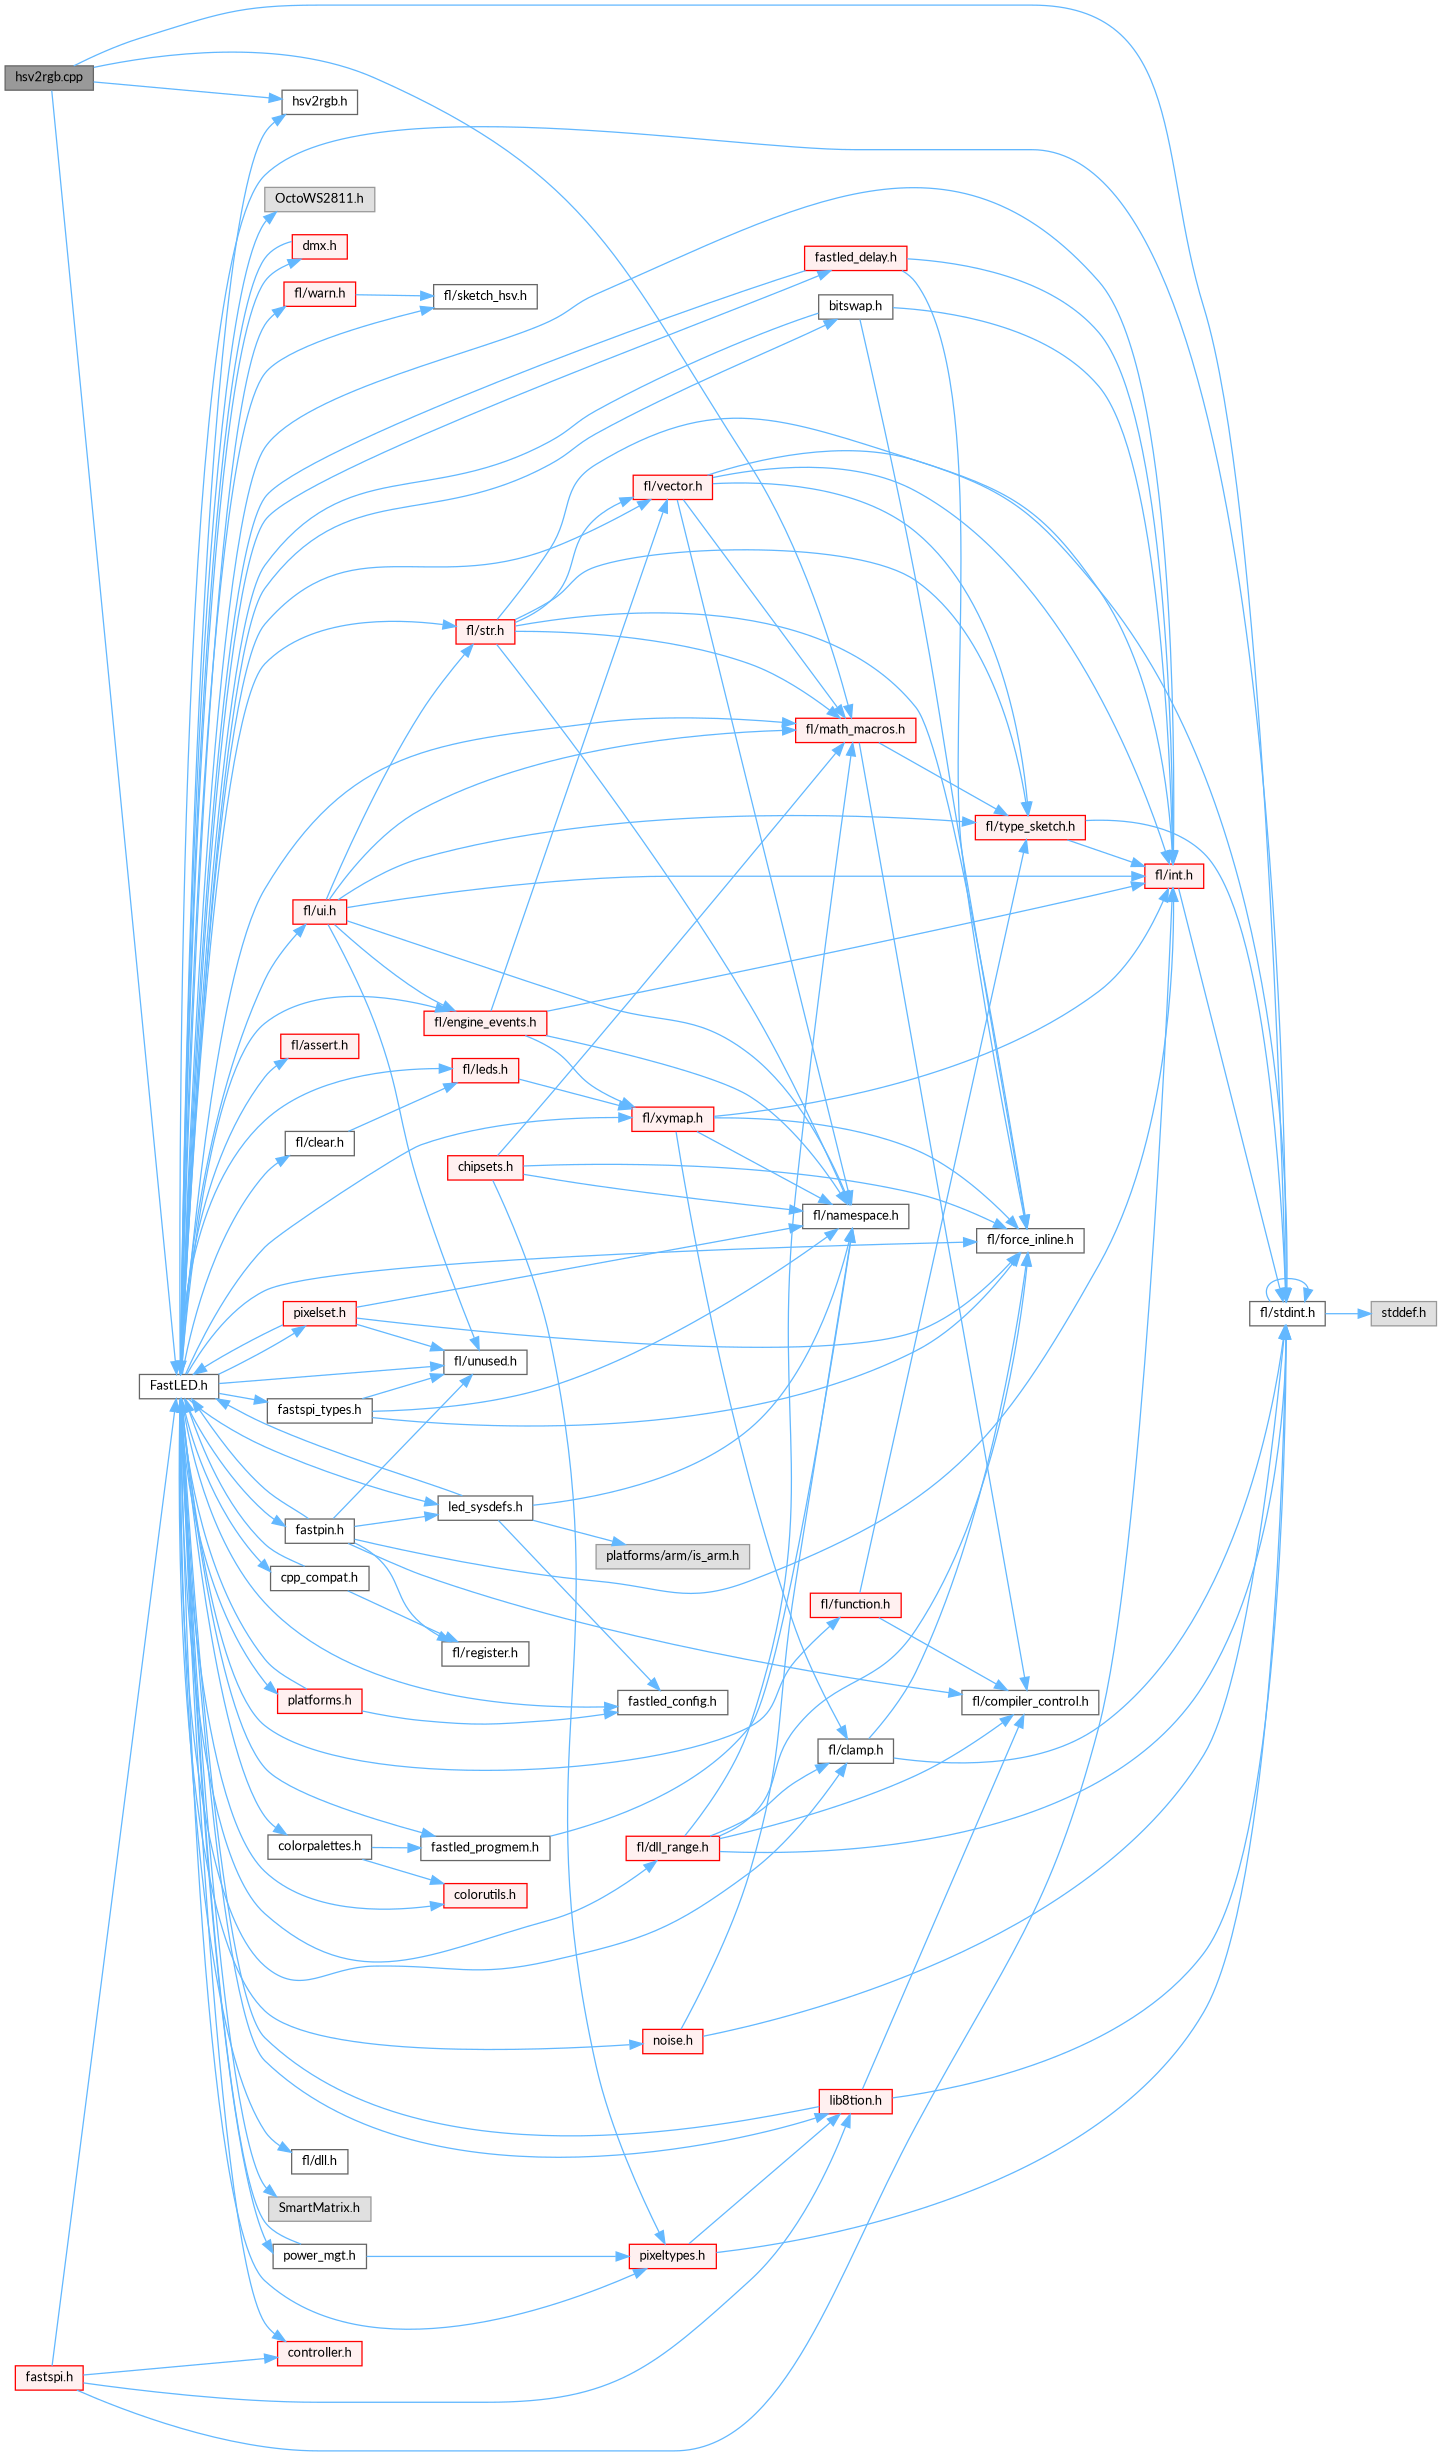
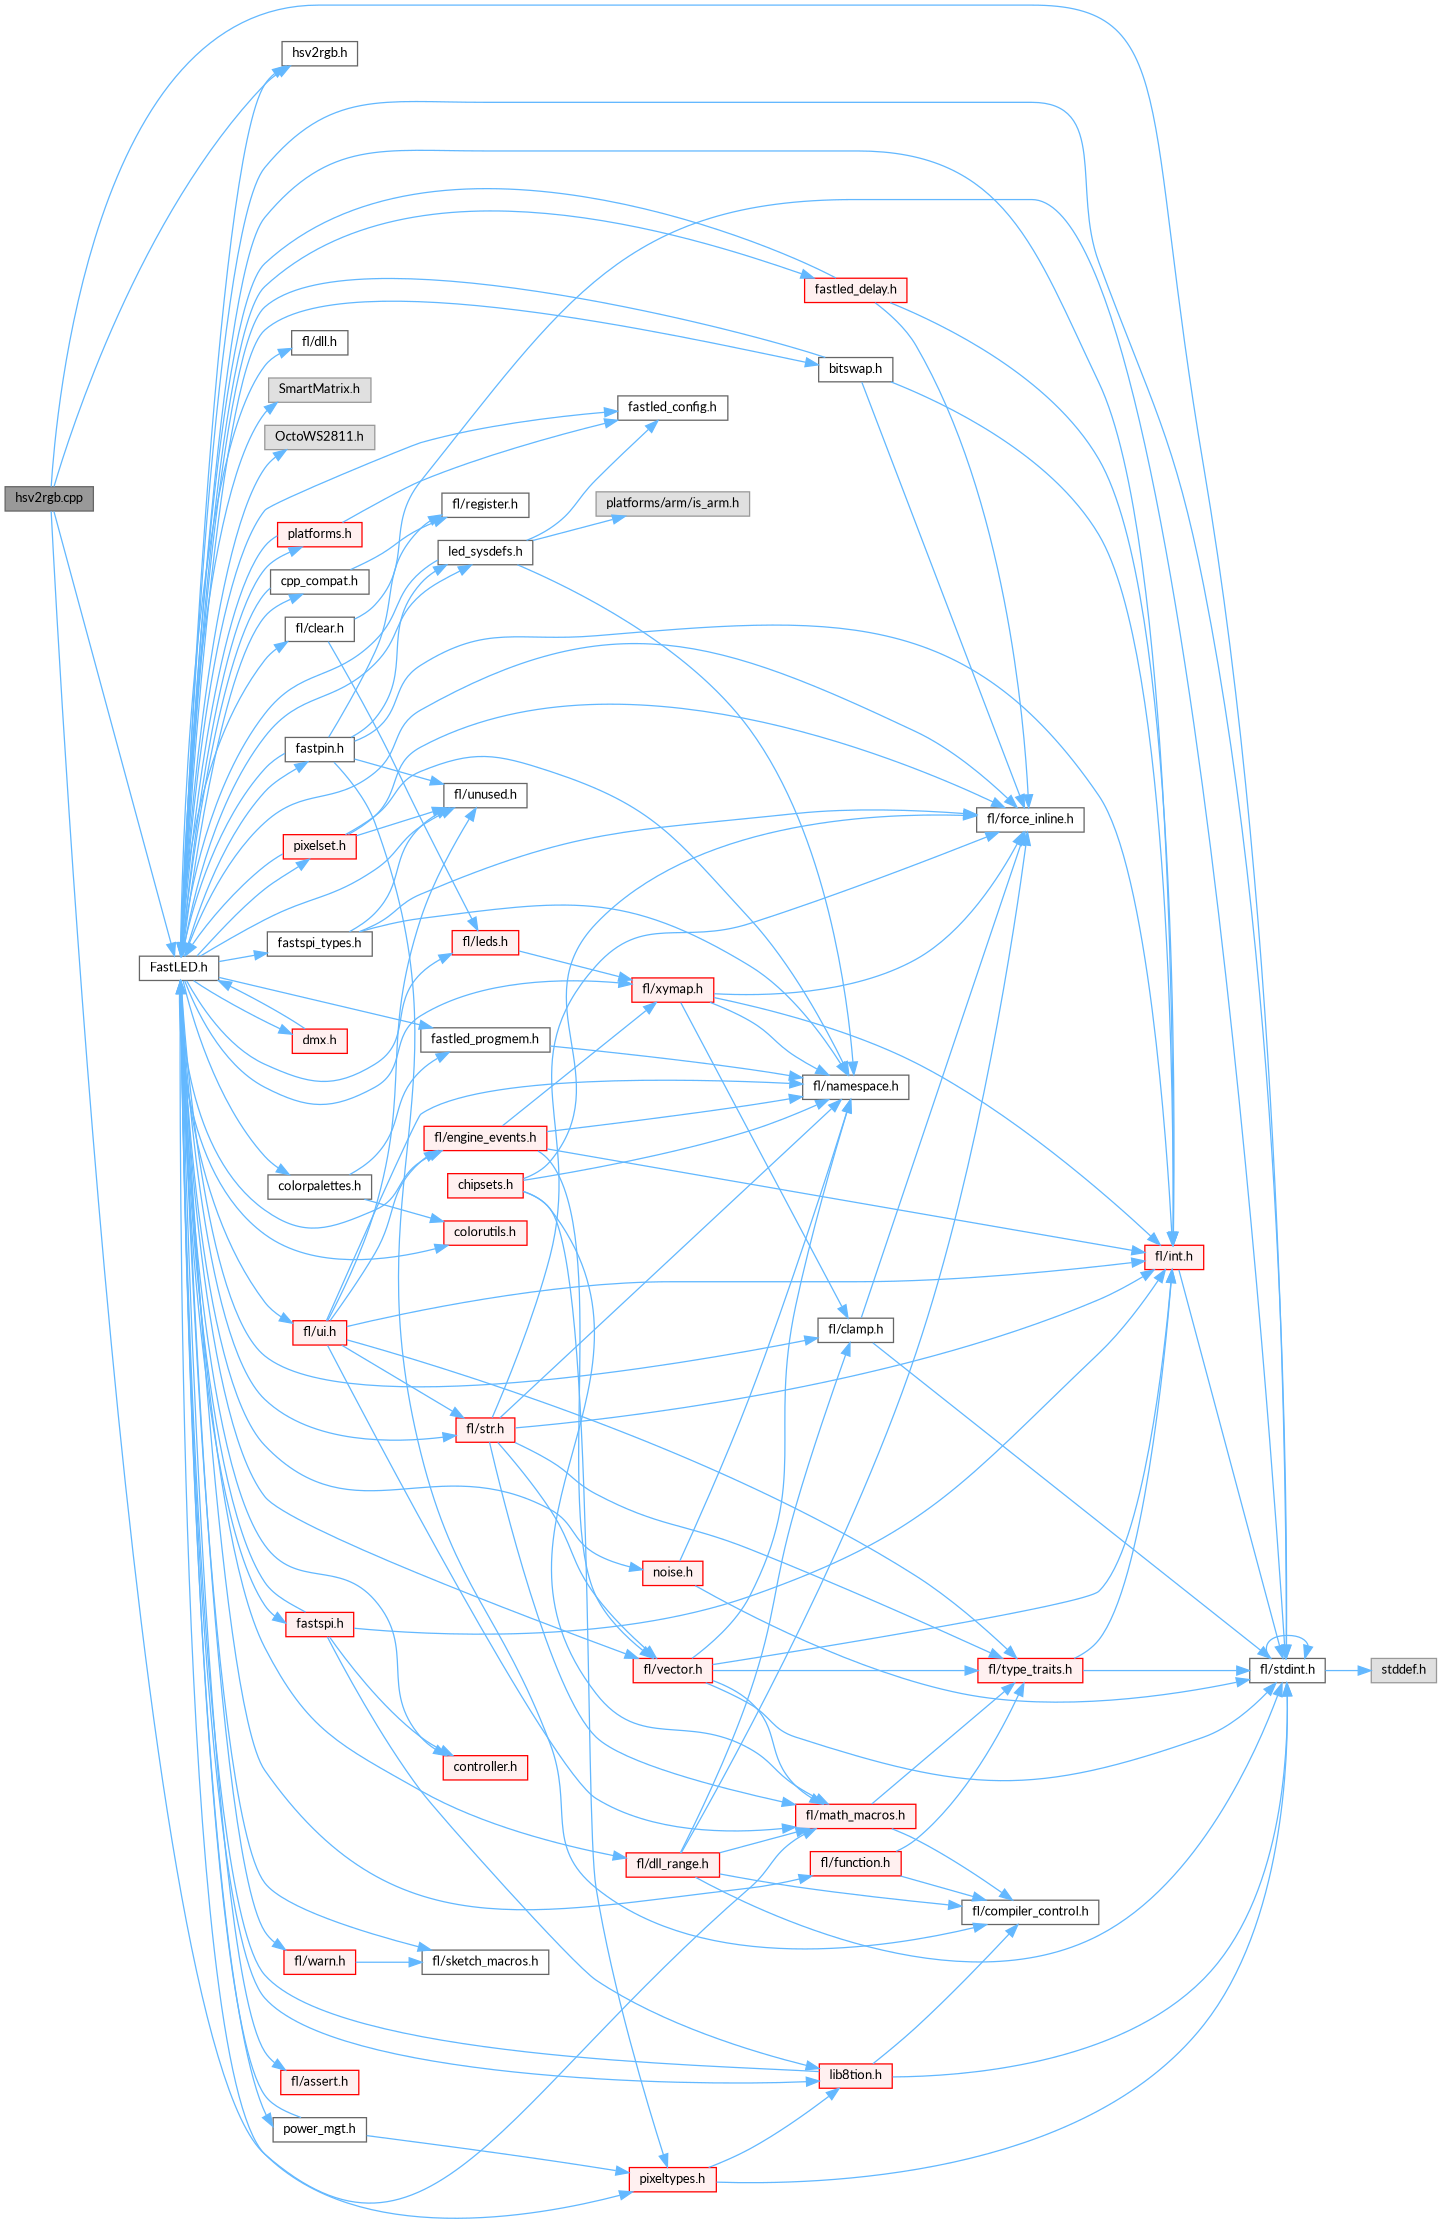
node "fl/sketch_hsv.h": label "fl/sketch_hsv.h" -> "fl/sketch_macros.h"
edge "fl/clear.h" -> "fl/stdint.h": added
node "fl/type_sketch.h": label "fl/type_sketch.h" -> "fl/type_traits.h"
edge "FastLED.h" -> "fl/math_macros.h": now "FastLED.h" -> "fastspi.h"
